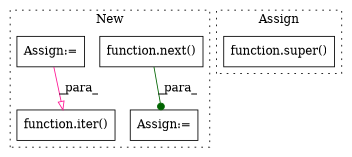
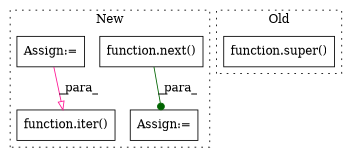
cluster "Assign": label "Assign" -> "Old"
